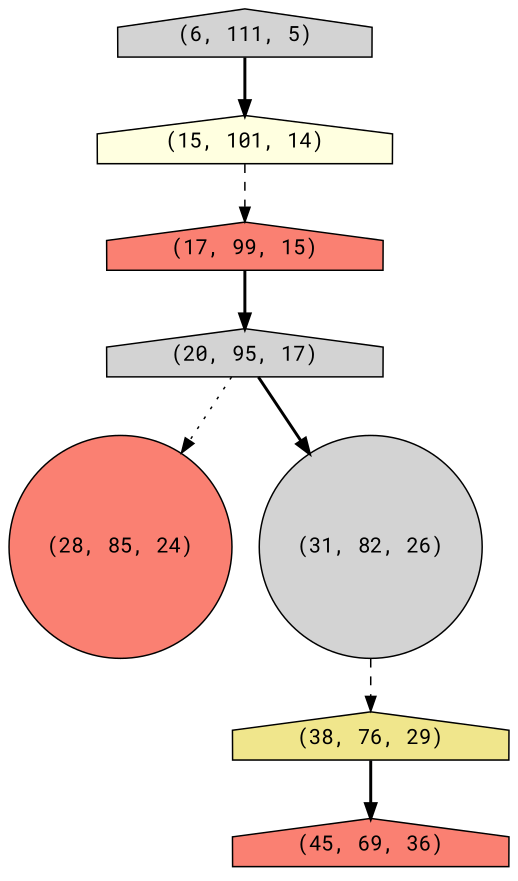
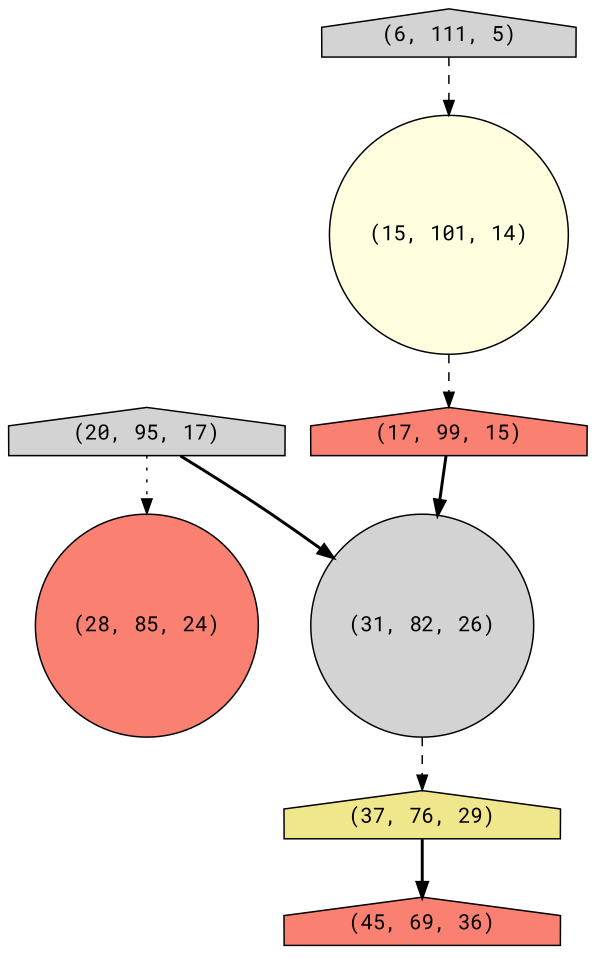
edge "(6, 111, 5)" -> "(15, 101, 14)": style bold -> dashed
node "(15, 101, 14)": shape house -> circle
edge "(17, 99, 15)" -> "(20, 95, 17)": now "(17, 99, 15)" -> "(31, 82, 26)"
node "(38, 76, 29)": label "(38, 76, 29)" -> "(37, 76, 29)"
